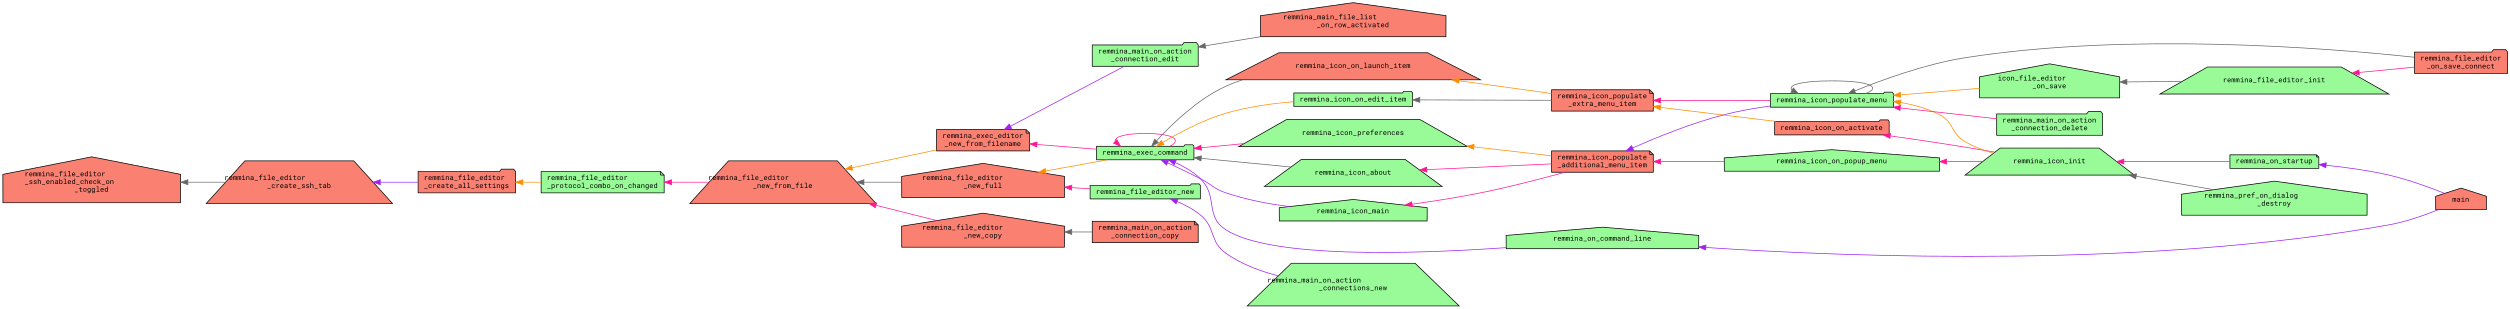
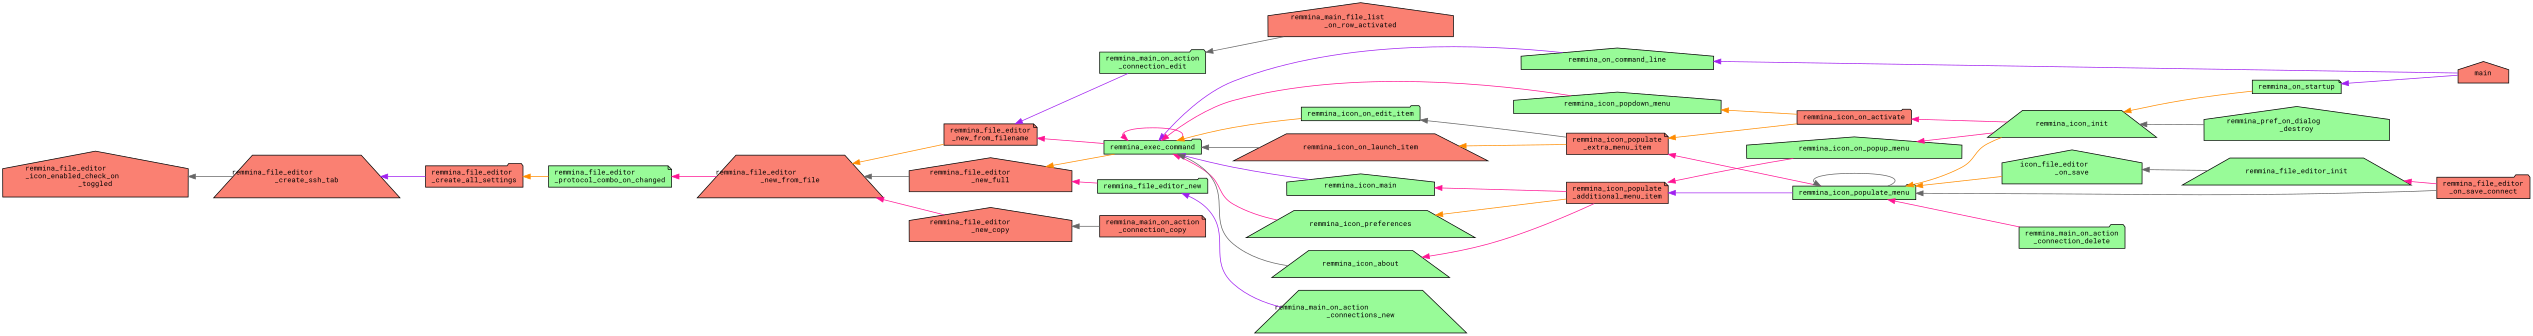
node "remmina_icon_popdown_menu": added
node "remmina_exec_editor _new_from_filename": label "remmina_exec_editor _new_from_filename" -> "remmina_file_editor _new_from_filename"
edge "remmina_on_startup" -> "remmina_icon_init": color deeppink -> darkorange
node "remmina_file_editor _ssh_enabled_check_on _toggled": label "remmina_file_editor _ssh_enabled_check_on _toggled" -> "remmina_file_editor _icon_enabled_check_on _toggled"
